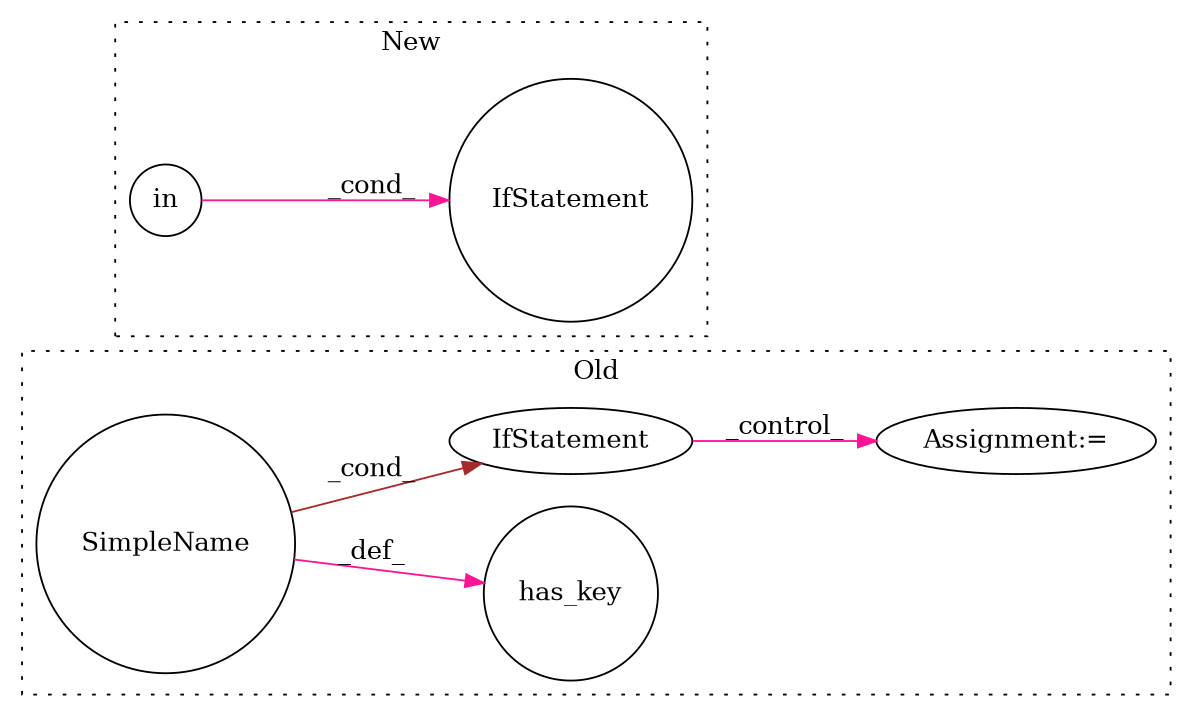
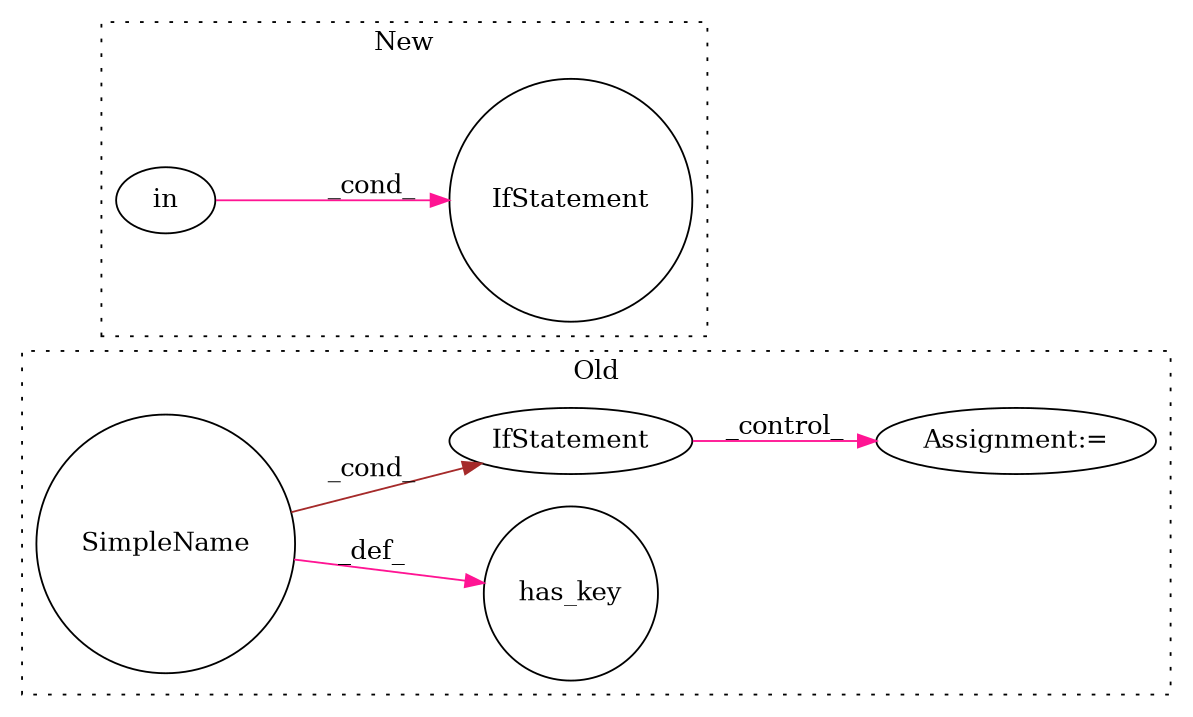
node "in": shape circle -> ellipse
